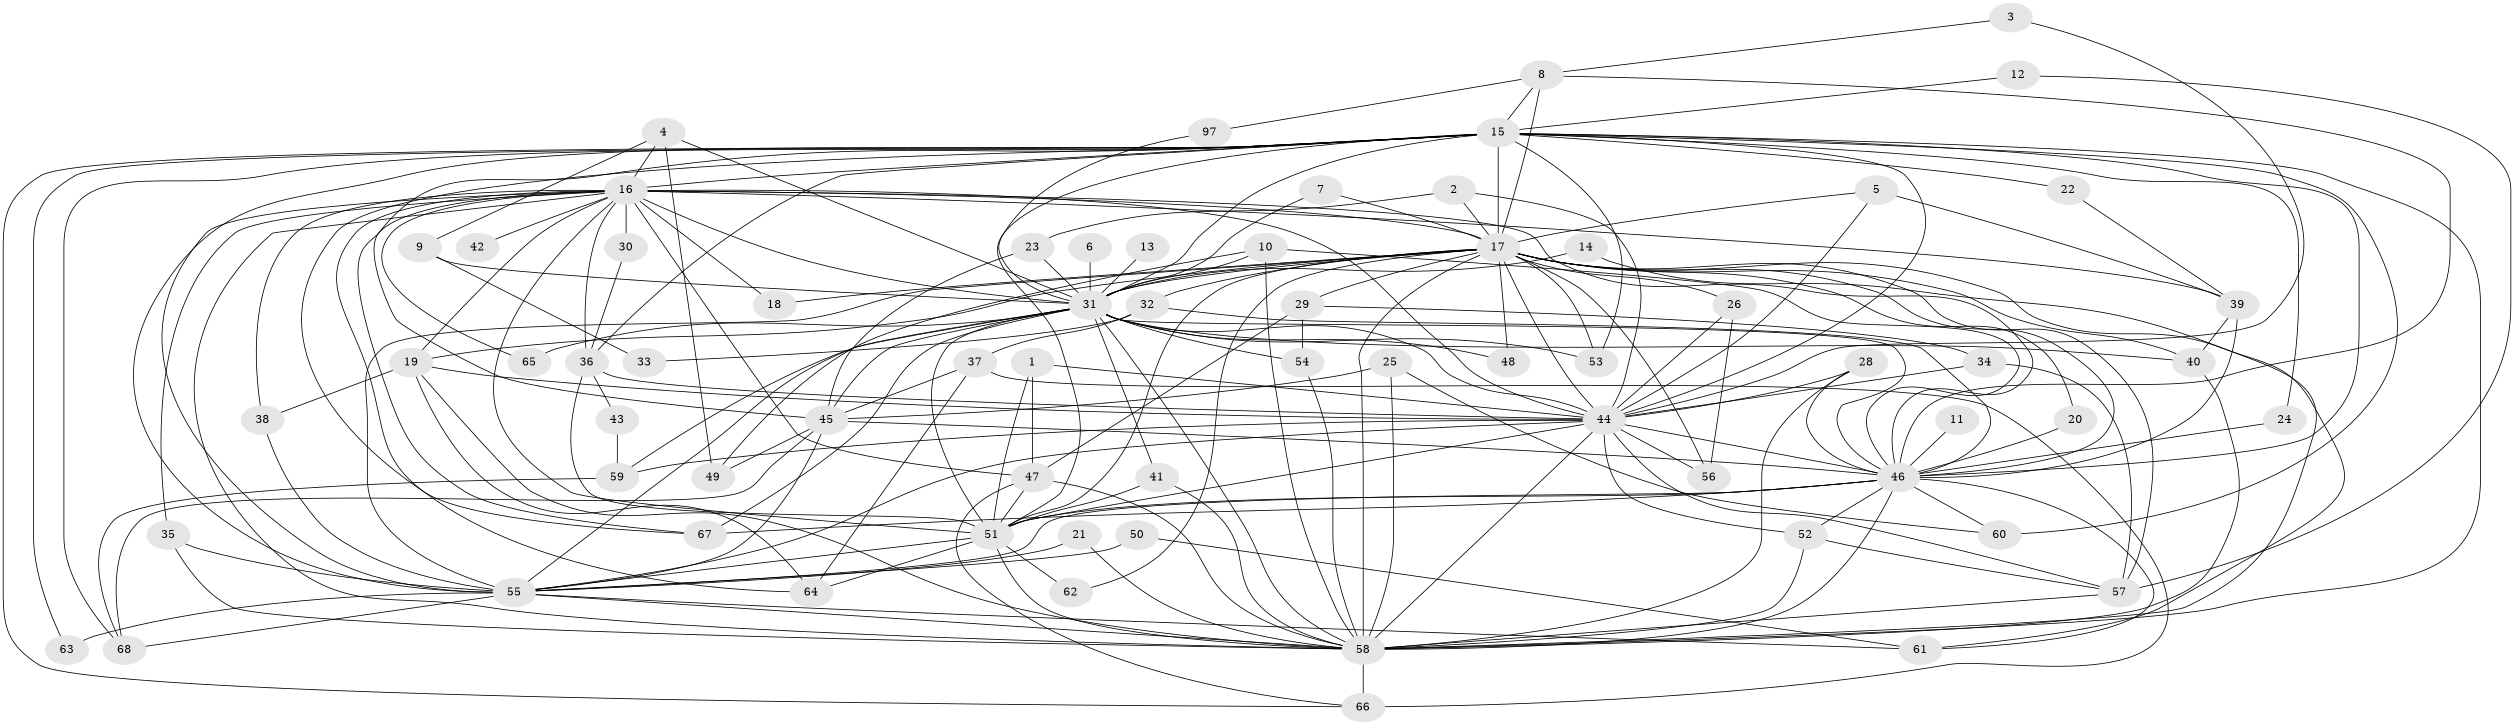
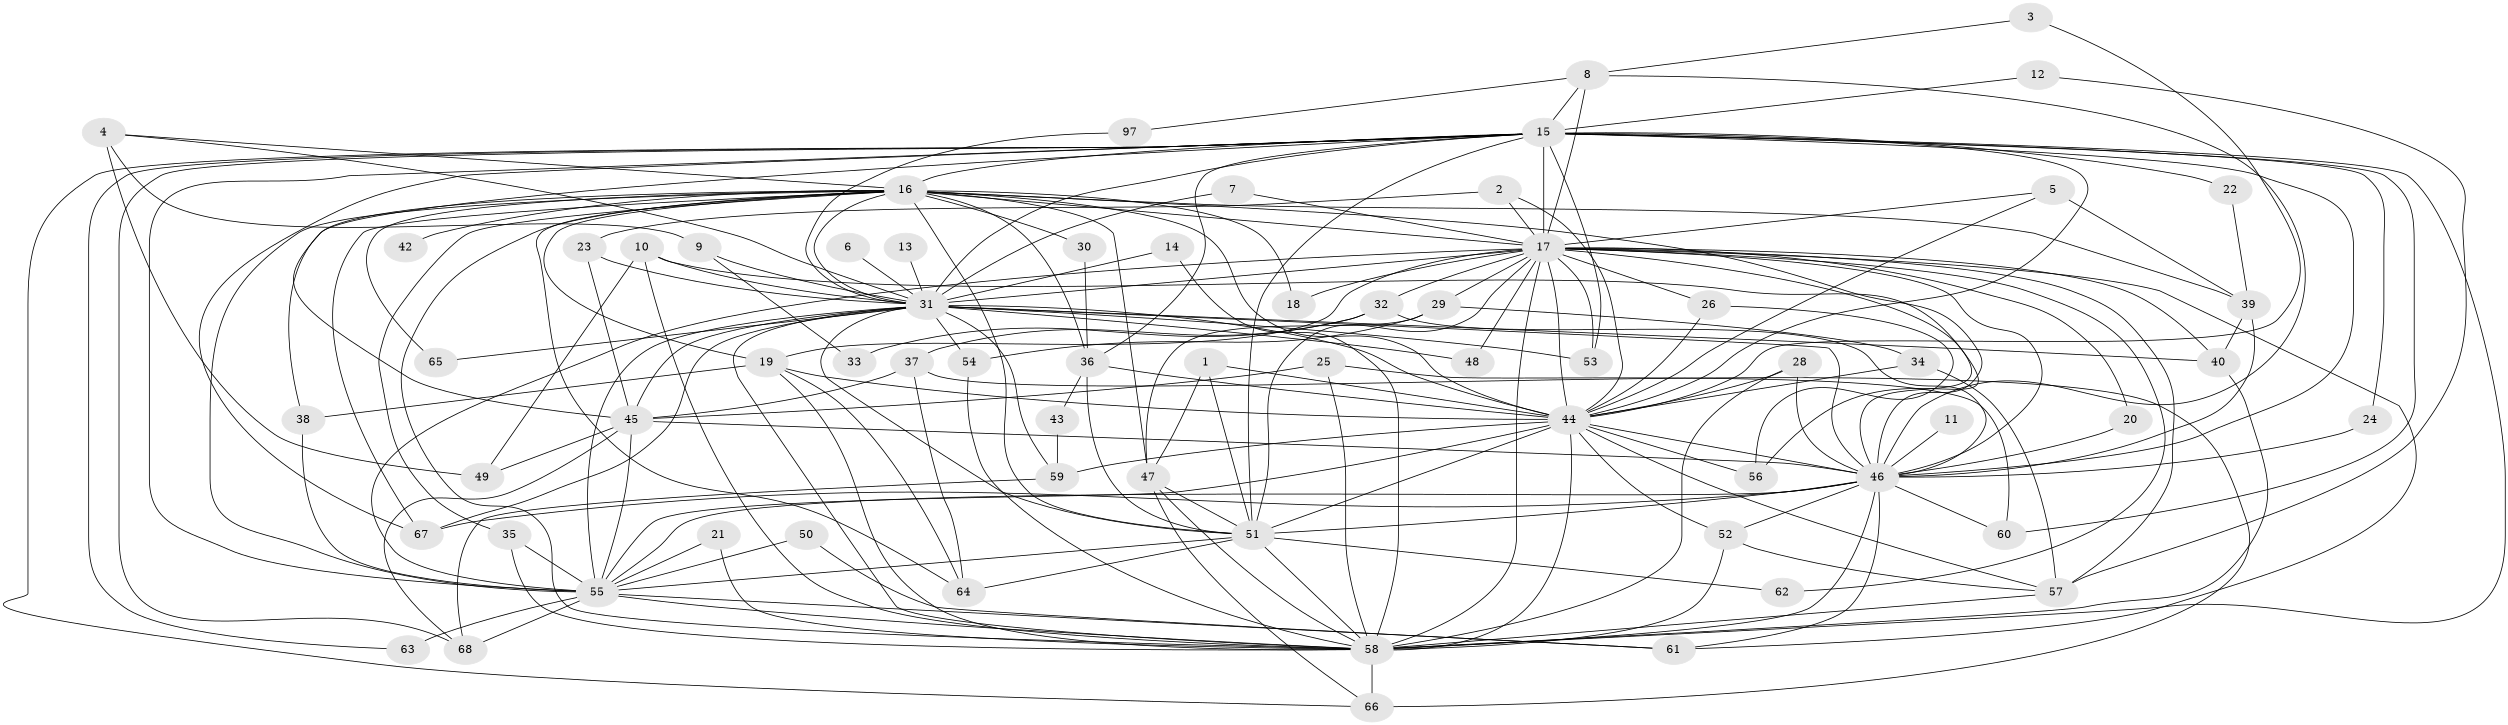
node "41": removed
